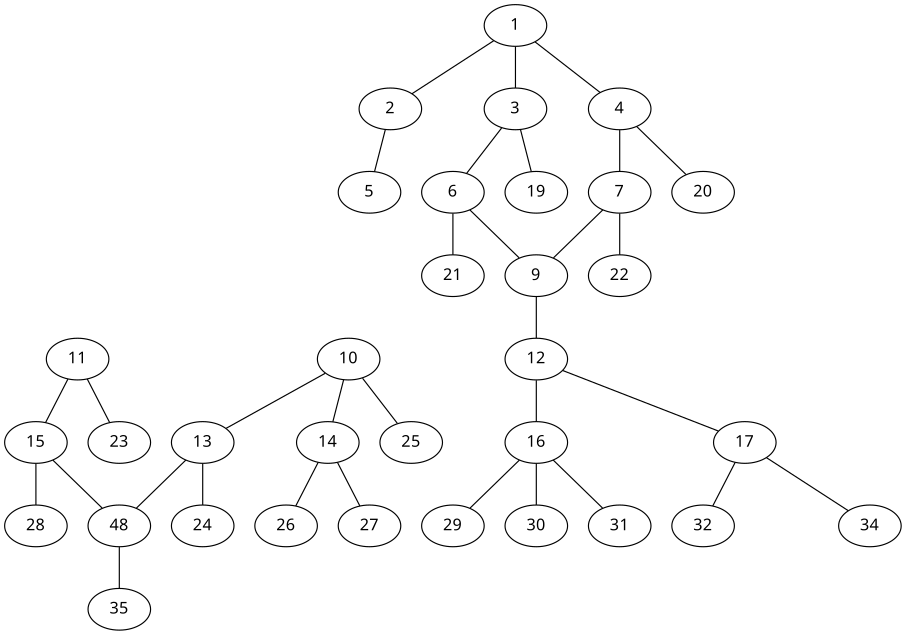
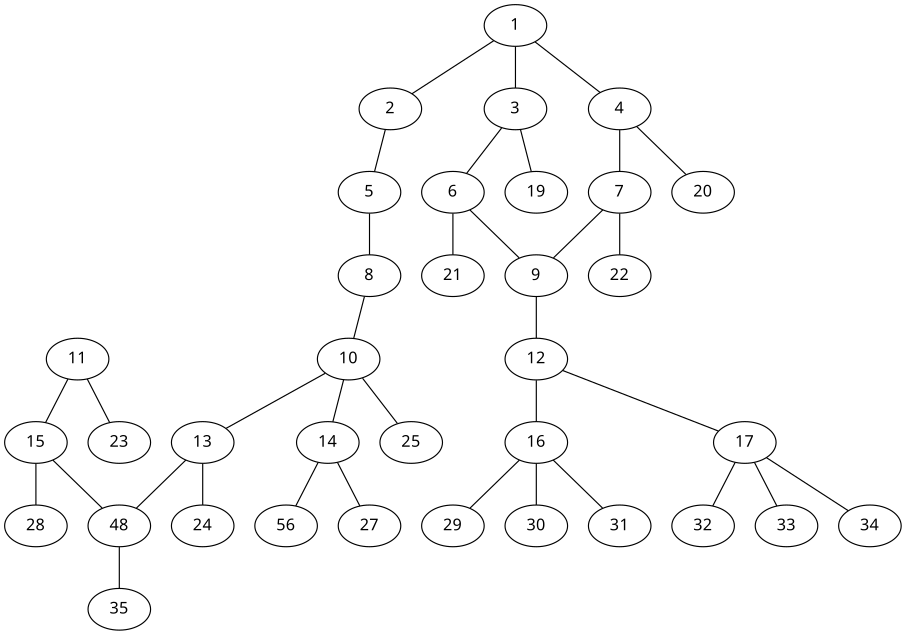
node "8": added
node "26": label "26" -> "56"
node "33": added
